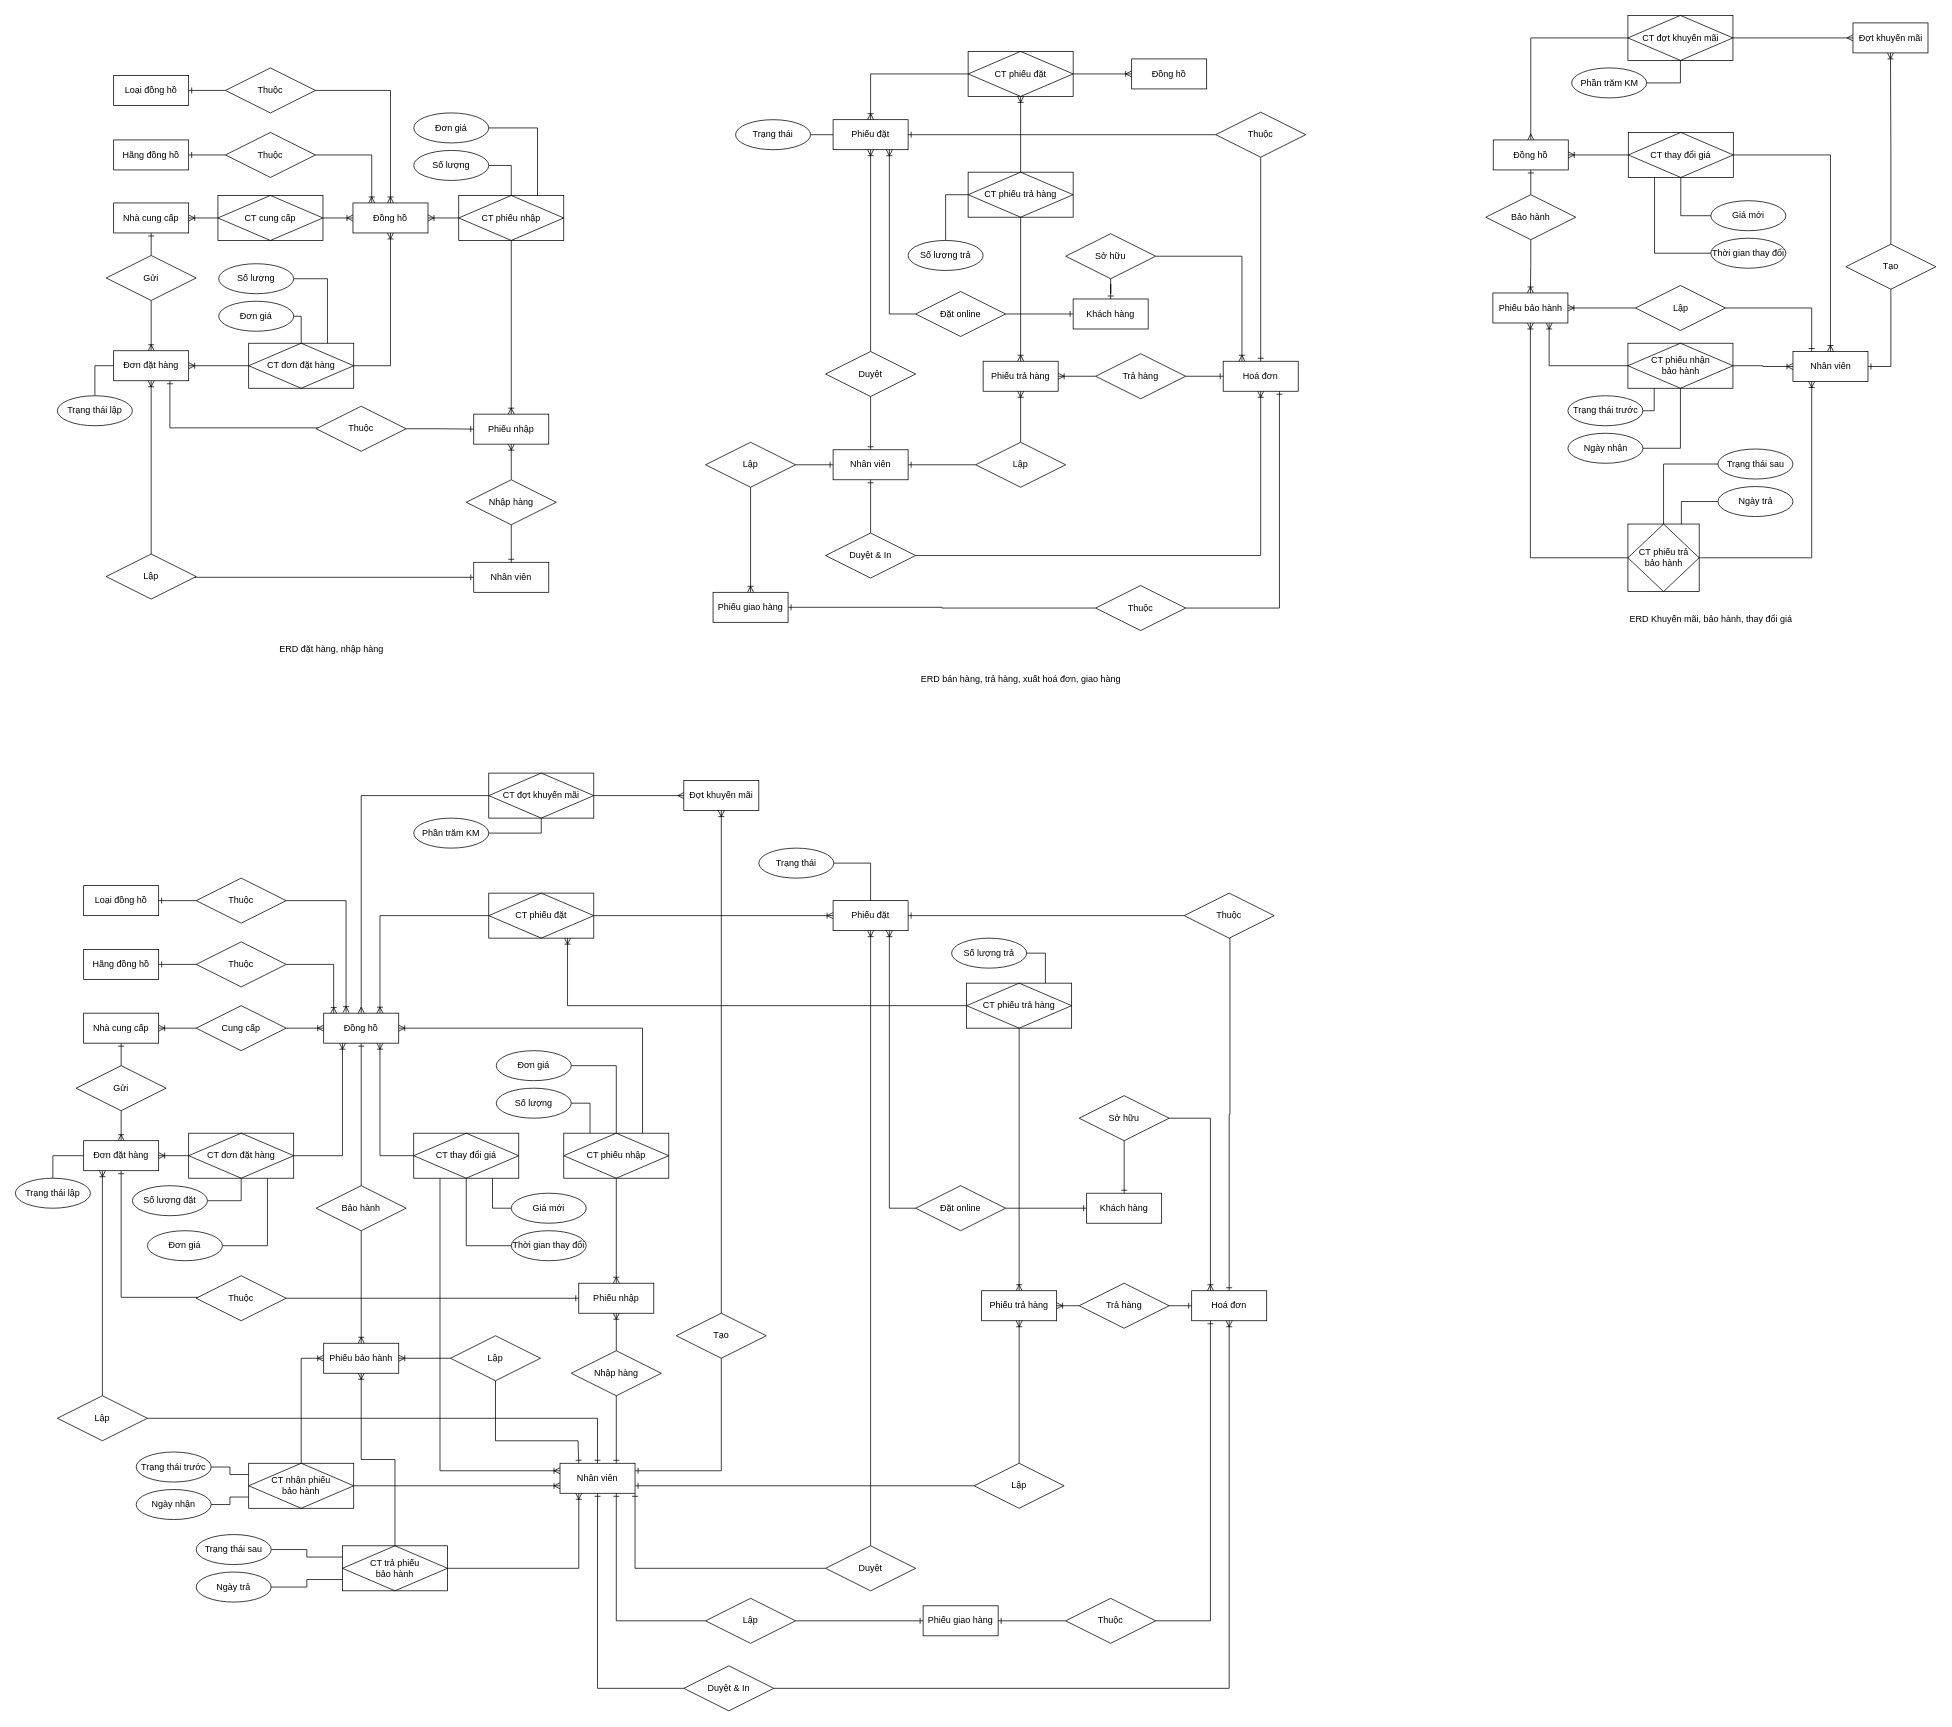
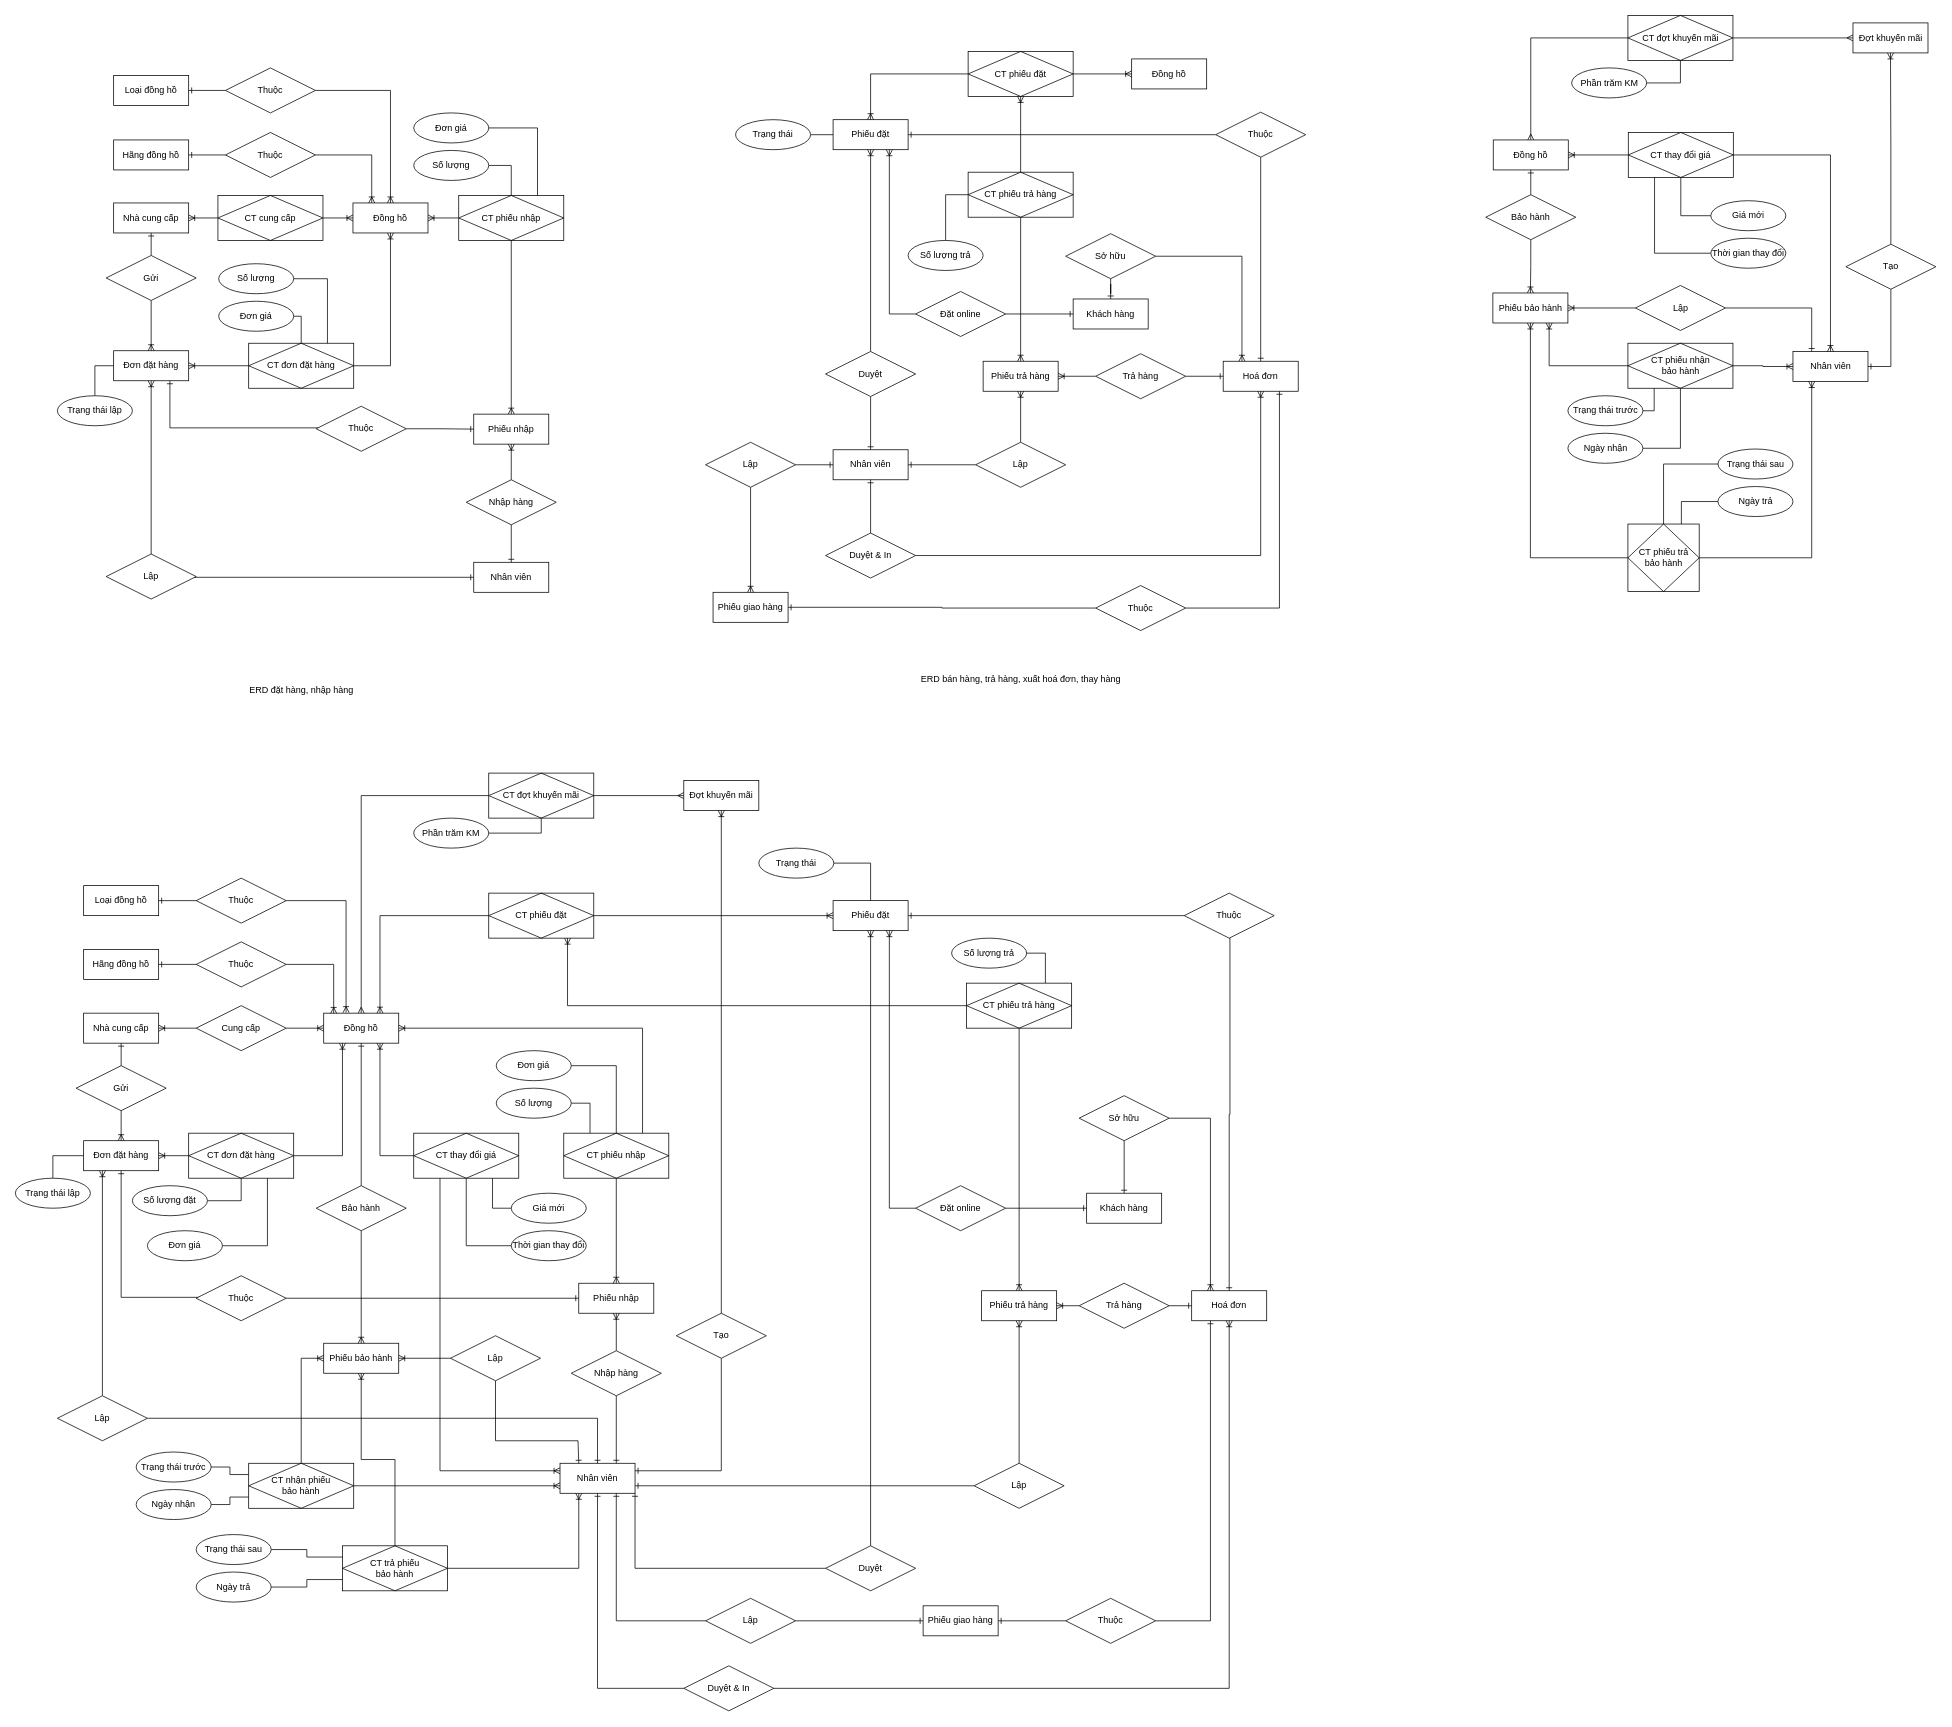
node "ERD Khuyến mãi, bảo hành, thay đổi giá": removed
node "ERD đặt hàng, nhập hàng": moved (331, 649) -> (301, 690)
node "ERD bán hàng, trả hàng, xuất hoá đơn, giao hàng": label "ERD bán hàng, trả hàng, xuất hoá đơn, giao hàng" -> "ERD bán hàng, trả hàng, xuất hoá đơn, thay hàng"
